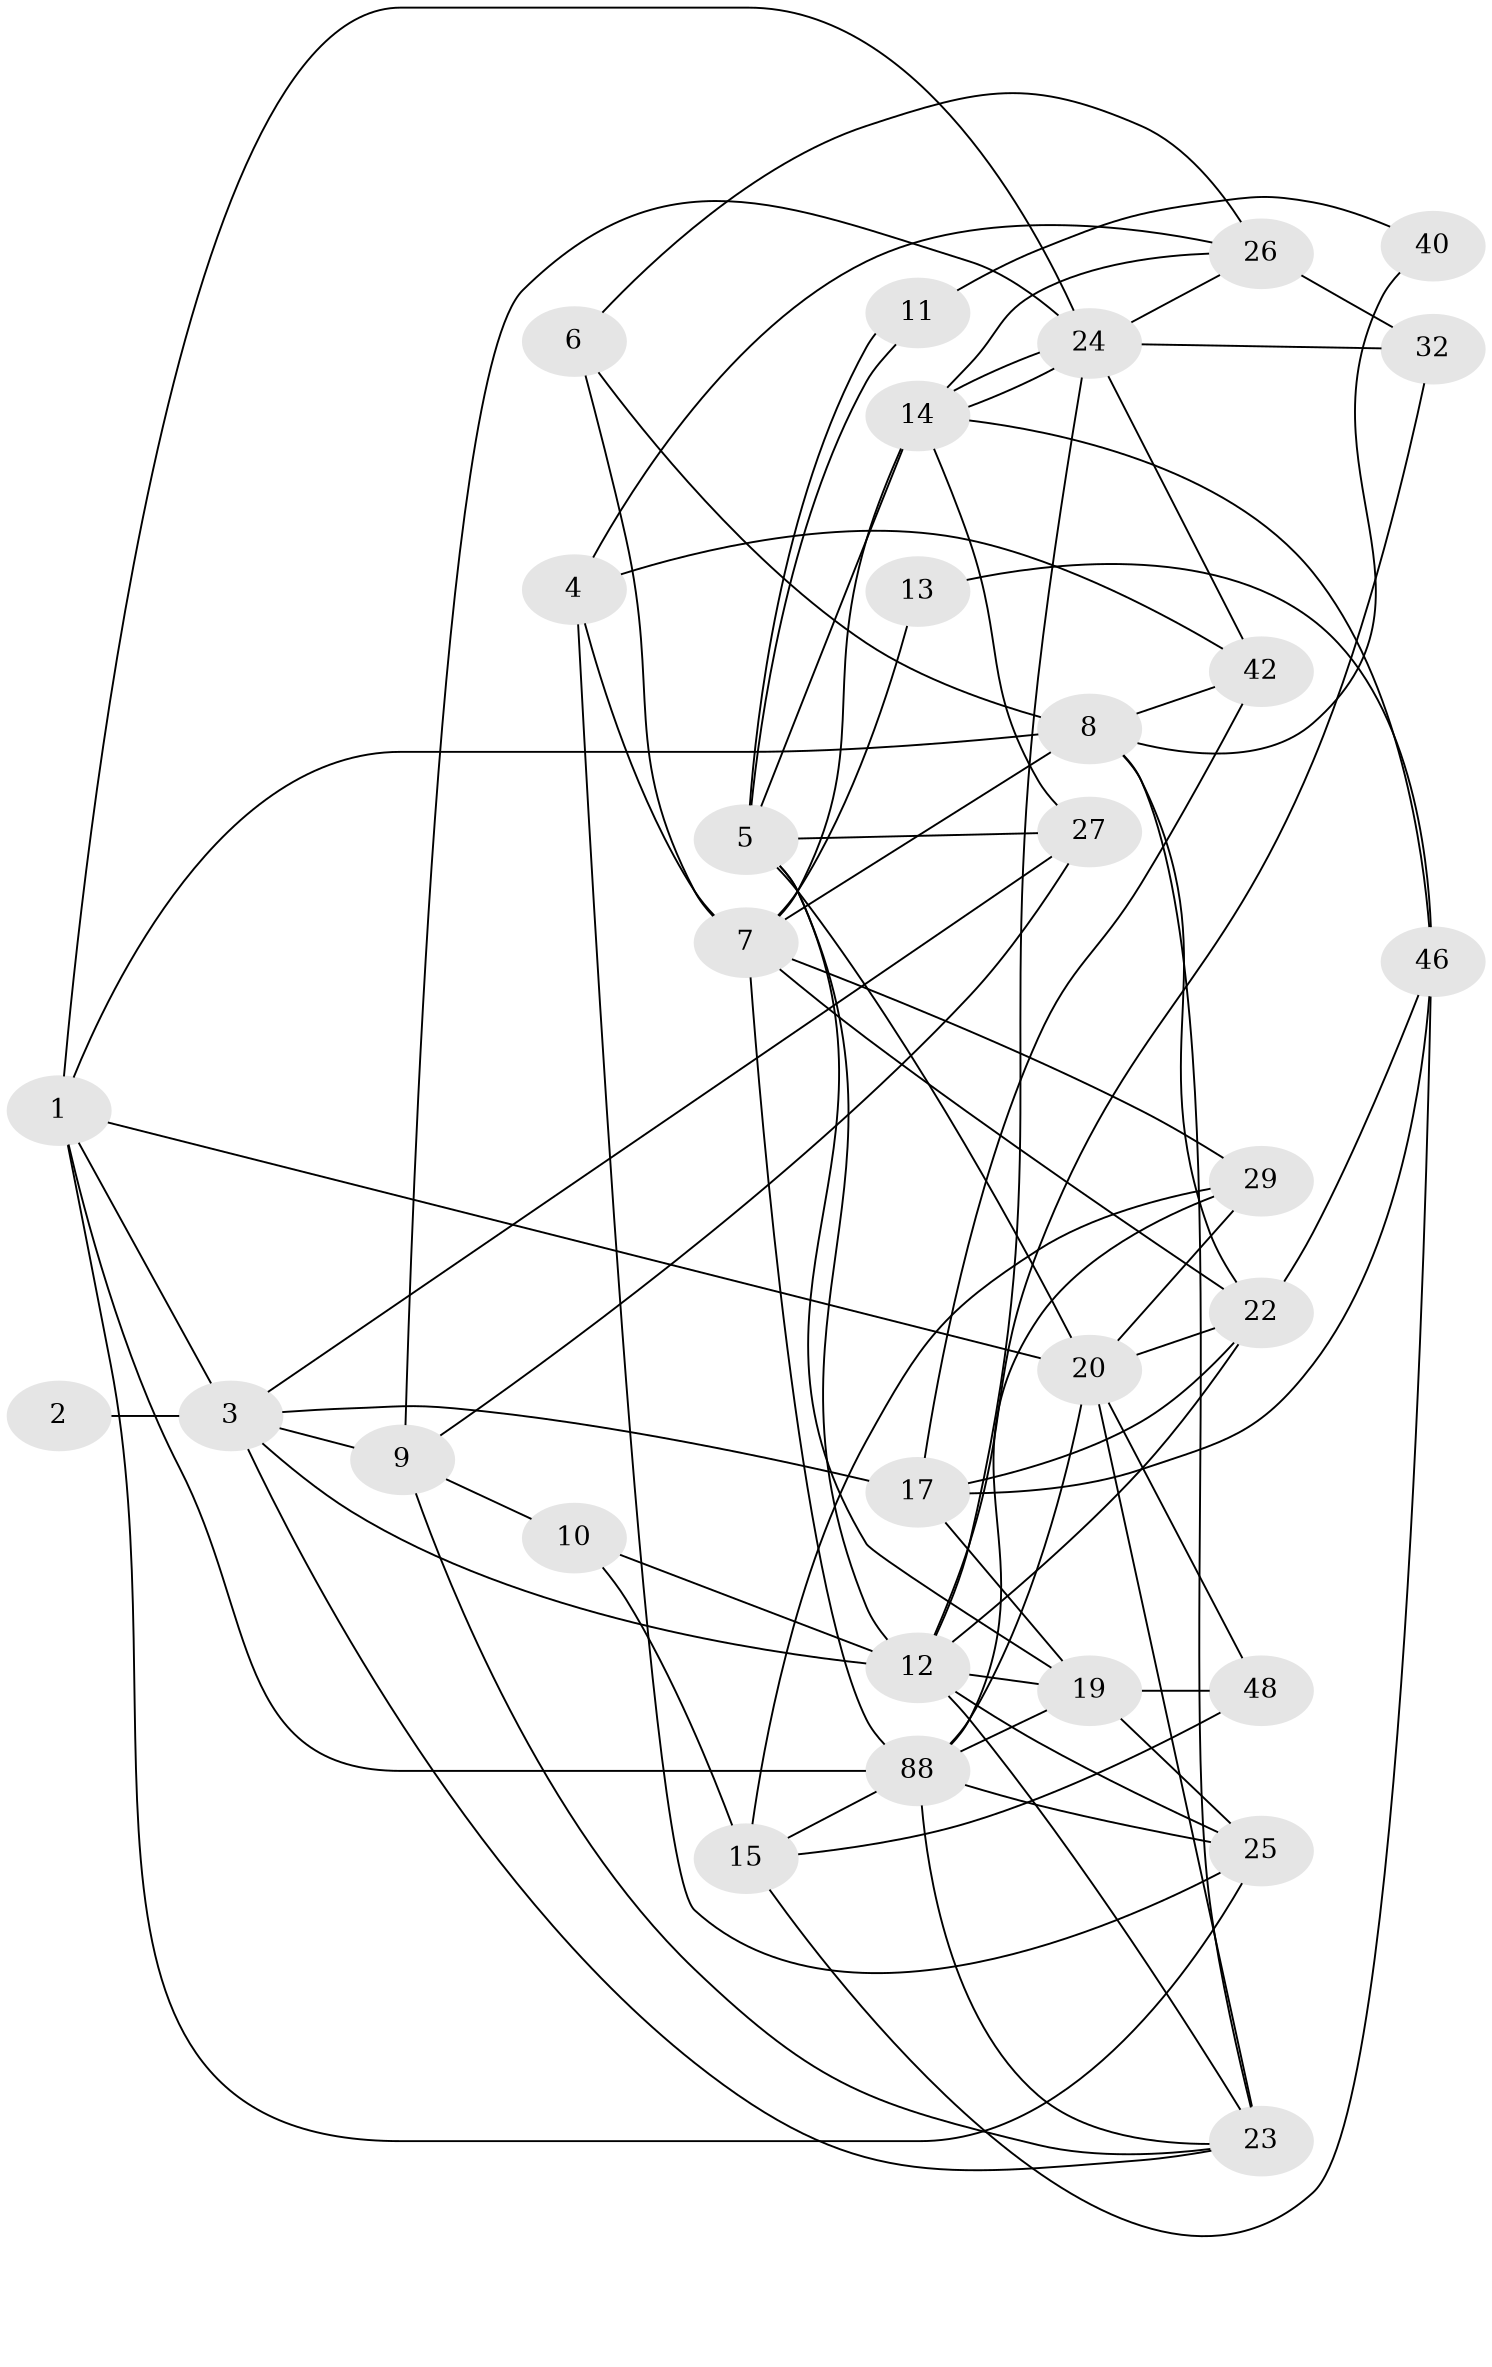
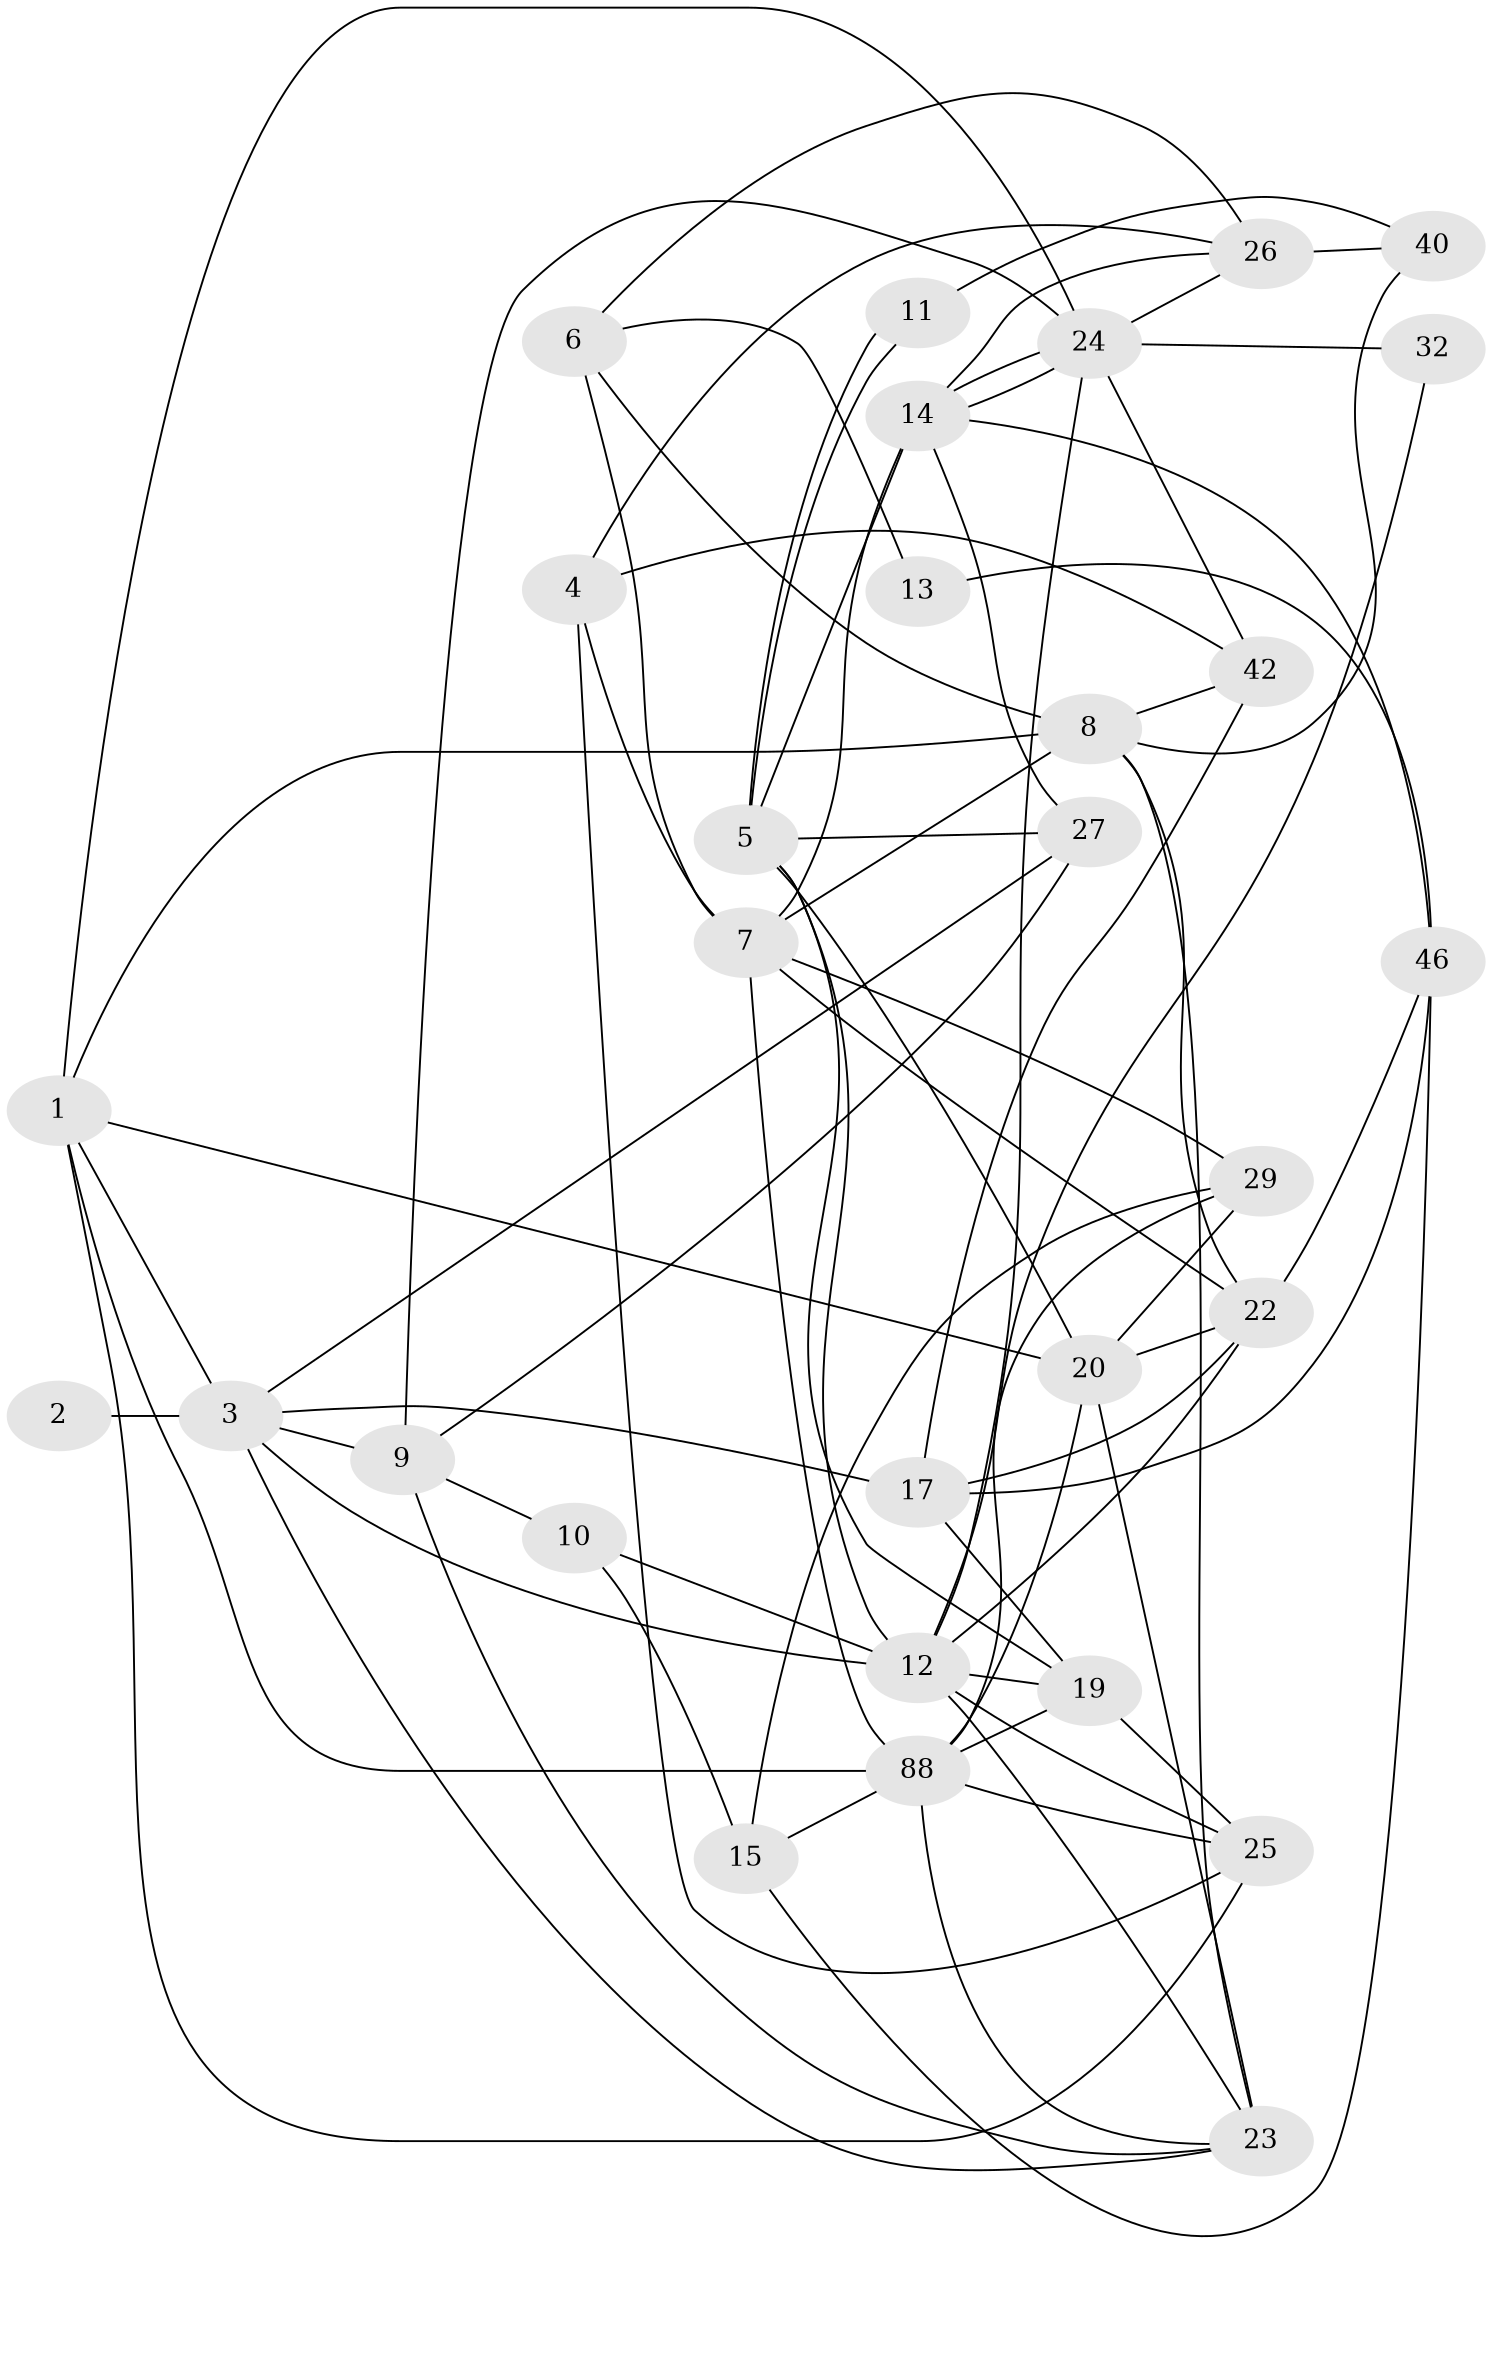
edge "26" -- "32": now "26" -- "40"
edge "13" -- "7": now "13" -- "6"
node "48": removed
